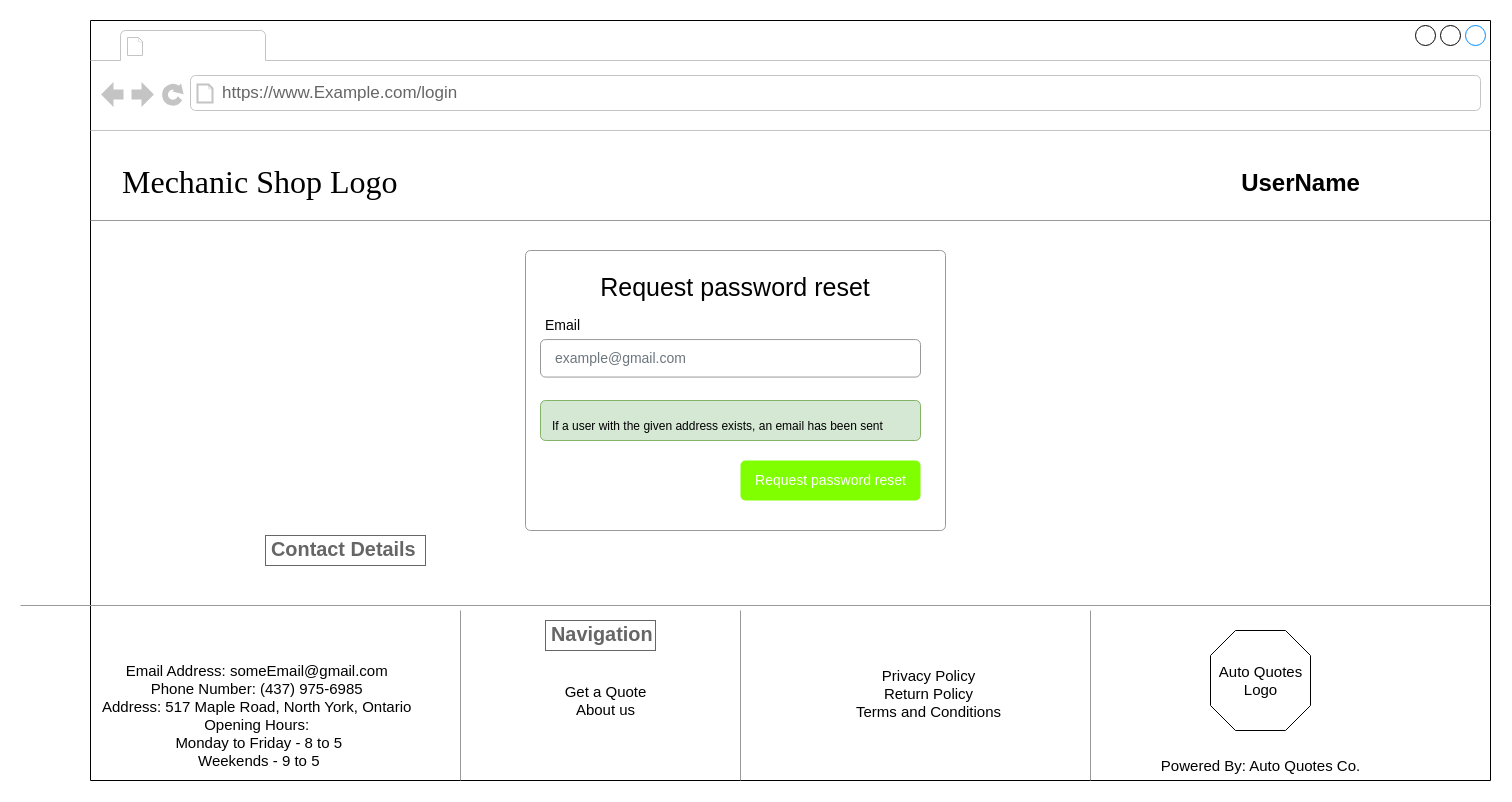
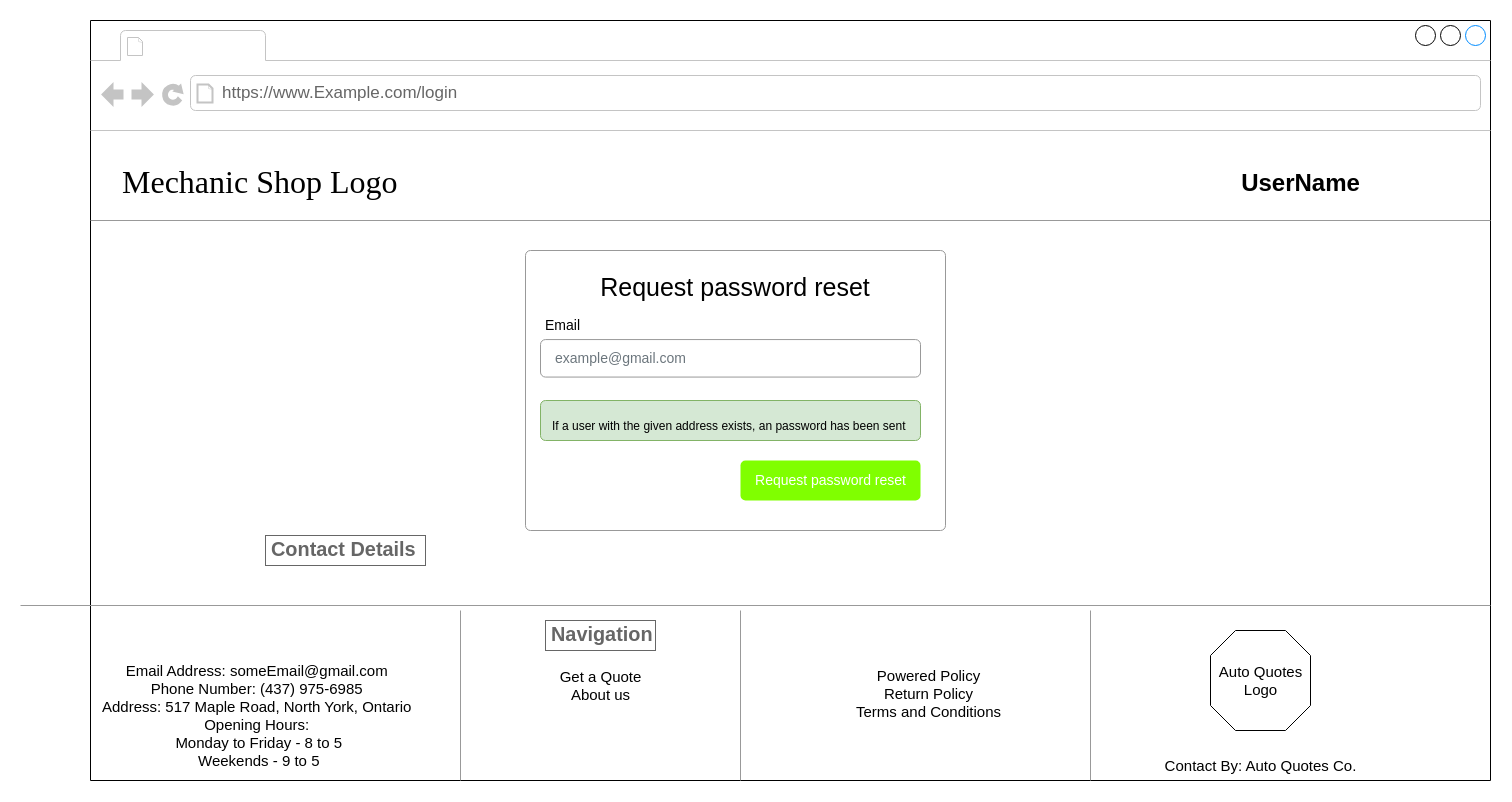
node "If a user with the given address exists, an email has been sent": label "If a user with the given address exists, an email has been sent" -> "If a user with the given address exists, an password has been sent"
node "Privacy Policy Return Policy Terms and Conditions": label "Privacy Policy Return Policy Terms and Conditions" -> "Powered Policy Return Policy Terms and Conditions"
node "Get a Quote About us": moved (606, 701) -> (601, 686)
node "Powered By: Auto Quotes Co.": label "Powered By: Auto Quotes Co." -> "Contact By: Auto Quotes Co."
